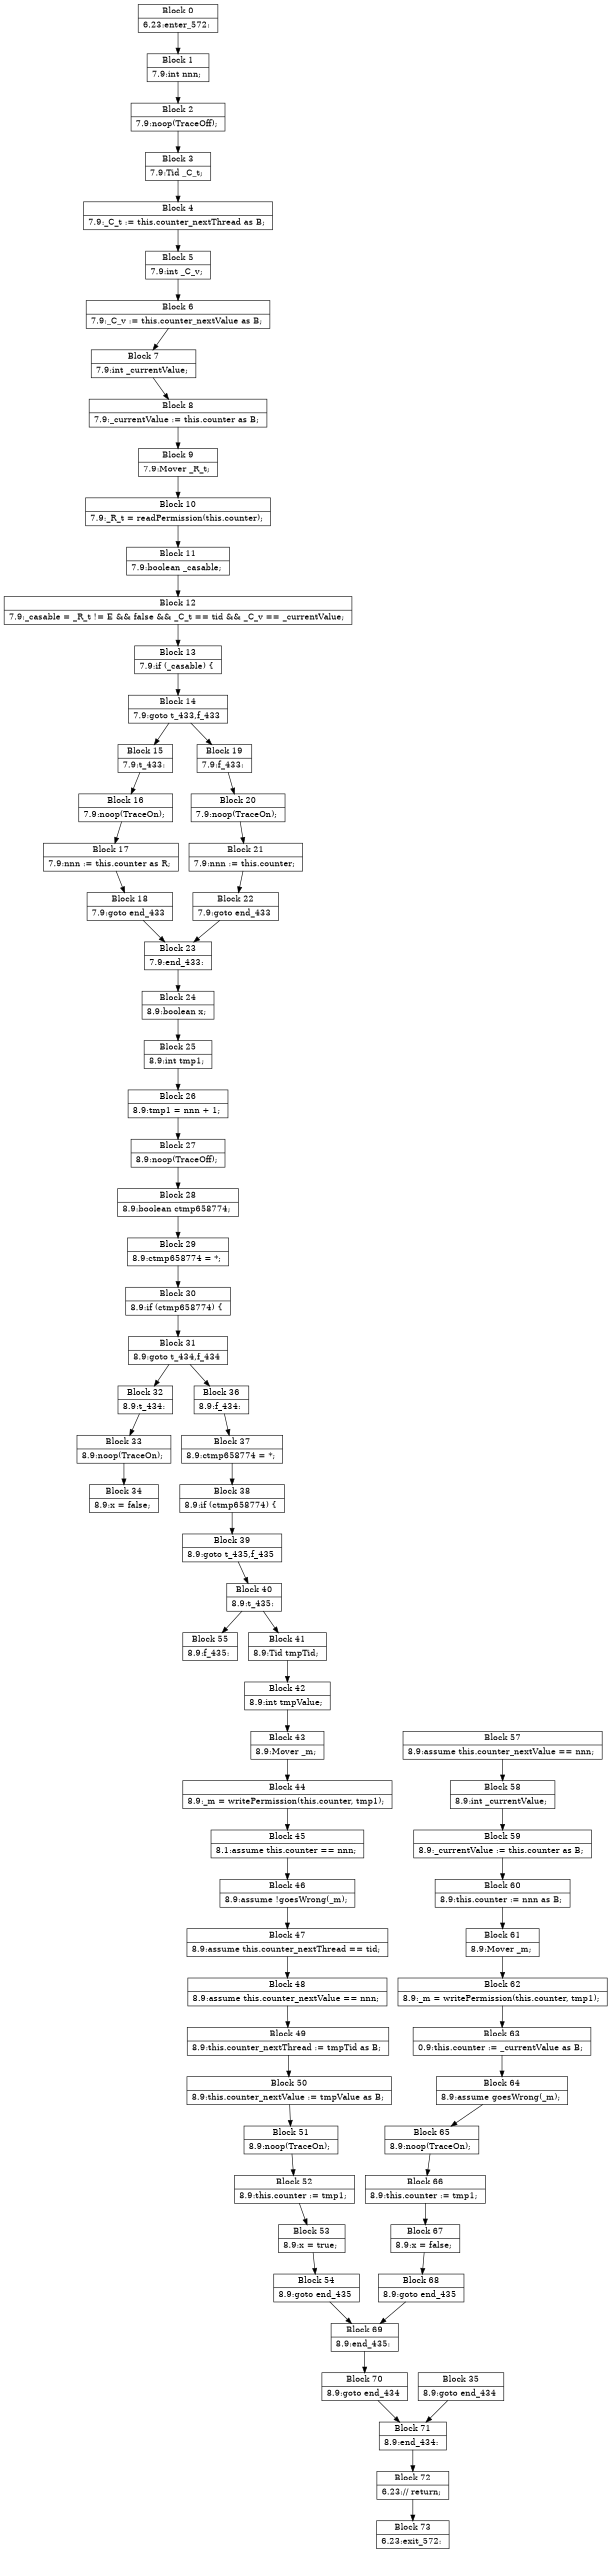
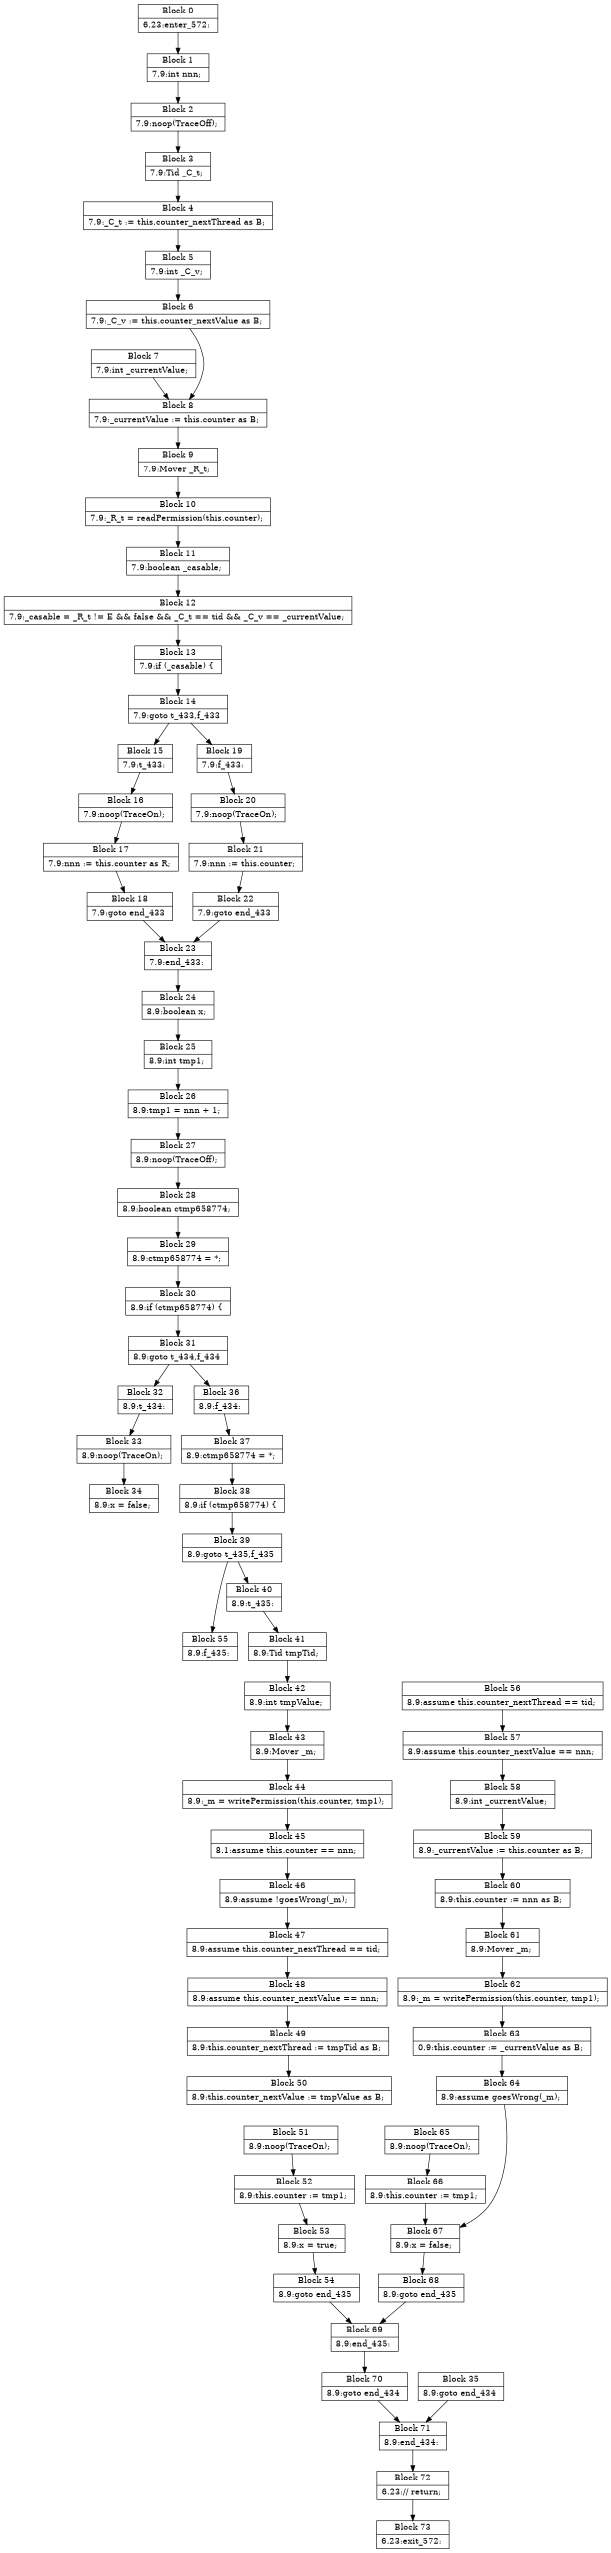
edge "Block 6" -> "Block 7": now "Block 6" -> "Block 8"
edge "Block 40" -> "Block 55": now "Block 39" -> "Block 55"
node "Block 56": added
edge "Block 50" -> "Block 51": removed
edge "Block 64" -> "Block 65": now "Block 64" -> "Block 67"
